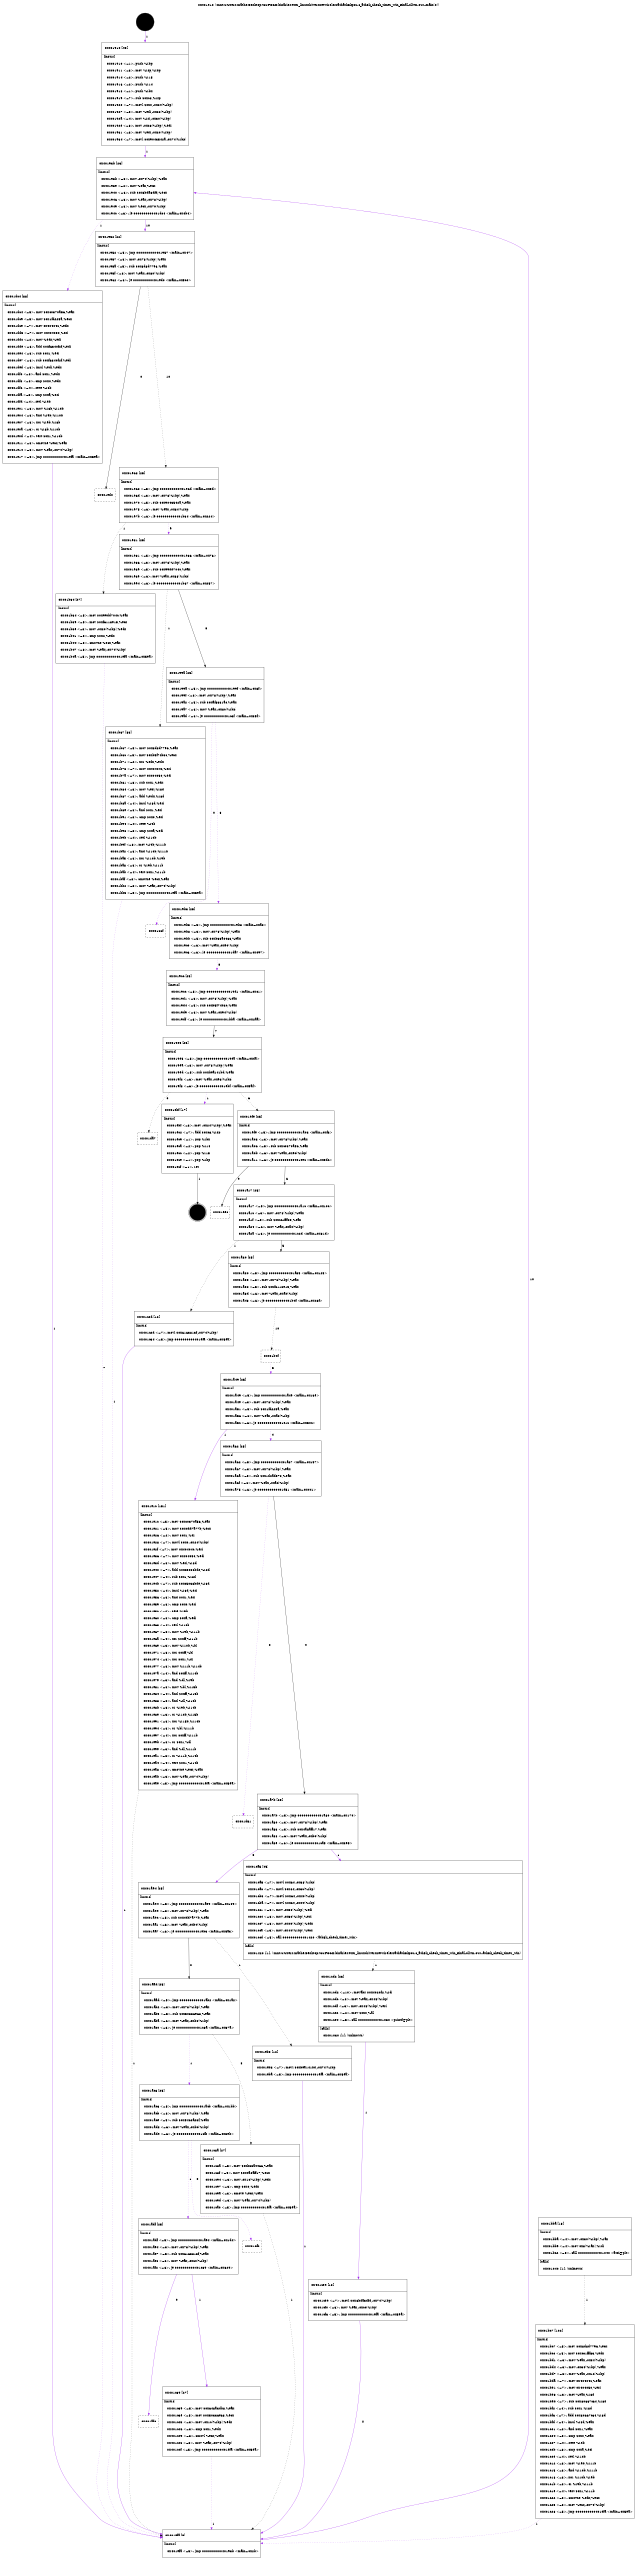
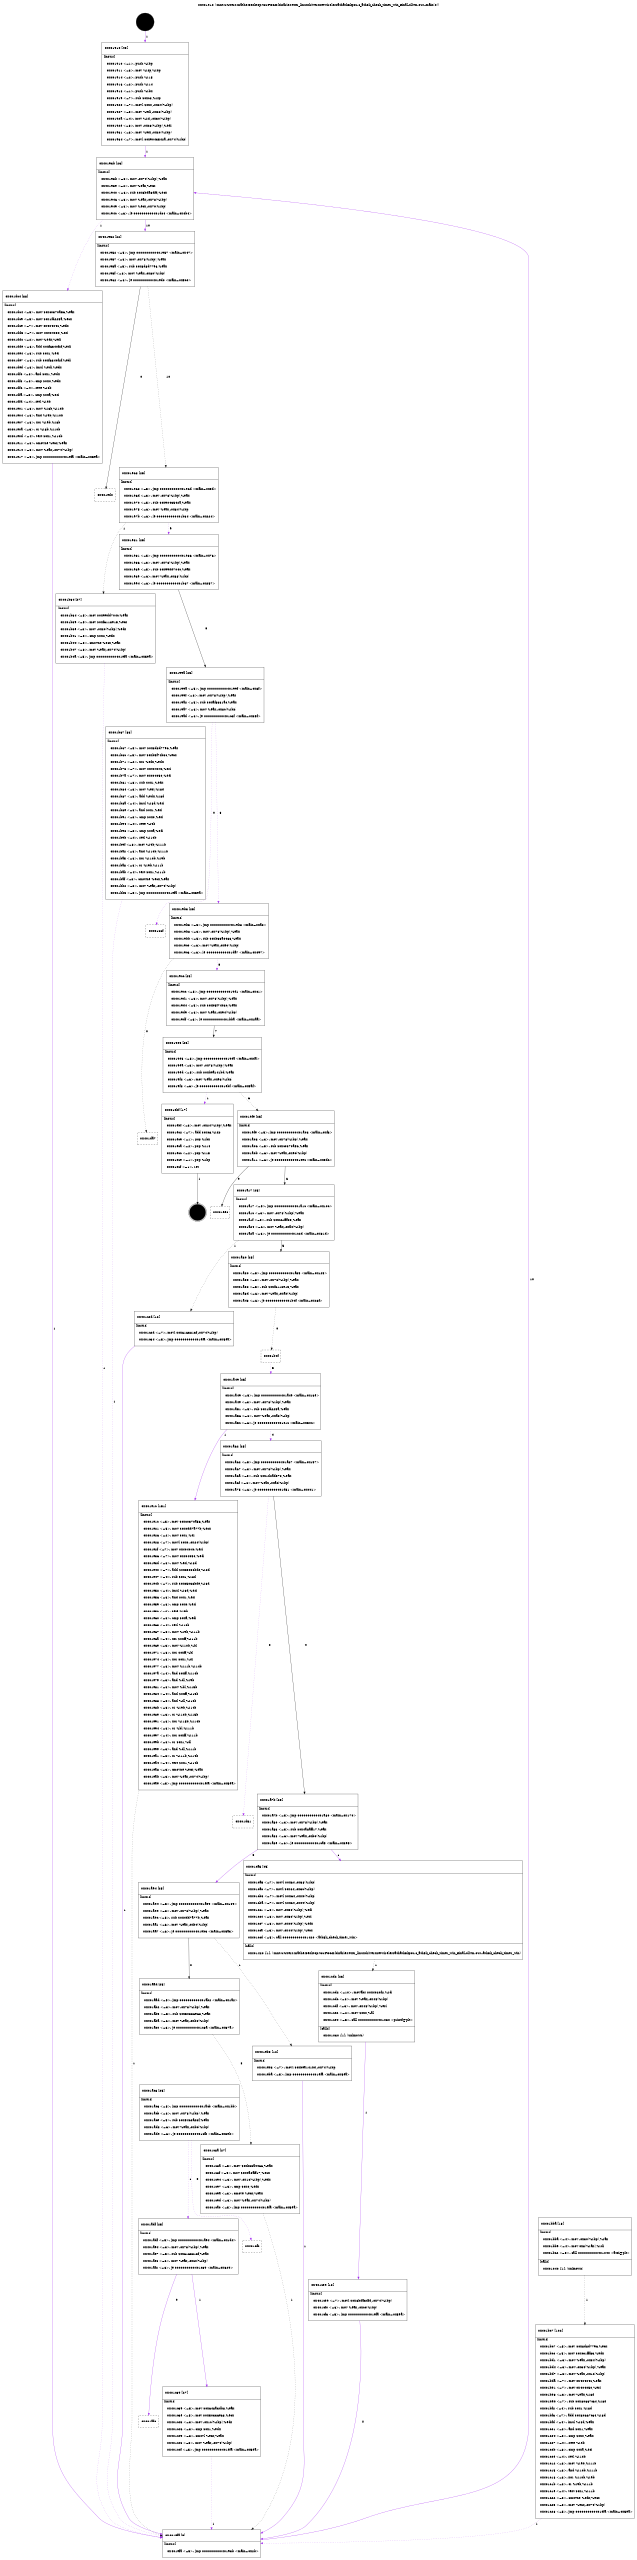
edge "0x401981 [25]" -> "0x401b67 [83]": removed, label "1"
edge "0x4019e5 [25]" -> "0x401da7": now "0x4019b3 [25]" -> "0x401da7"
edge "0x401a30 [25]" -> "0x401b4f": label " 10" -> " 0"
edge "0x401b34 [27]" -> "0x401efa [5]": label " 7" -> " 1"
edge "0x401aad [25]" -> "0x401ac6 [25]": removed, label "1"
